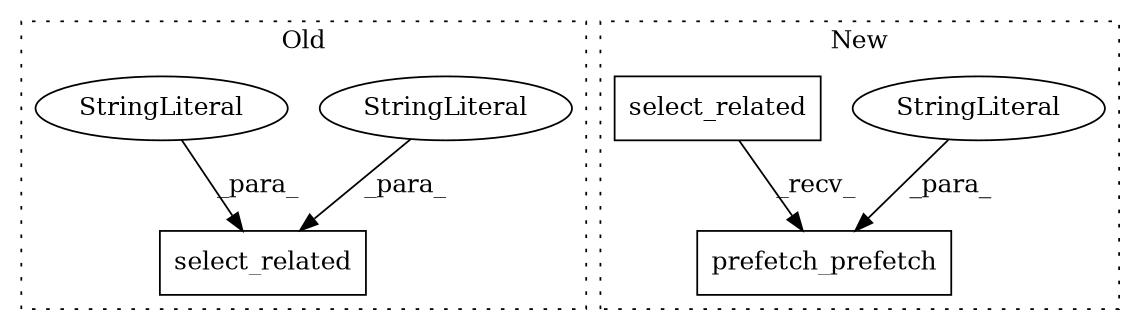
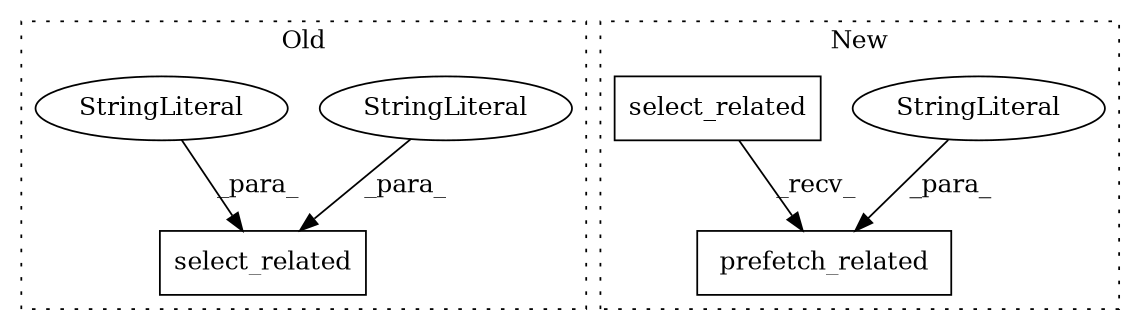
node "prefetch_prefetch": label "prefetch_prefetch" -> "prefetch_related"
